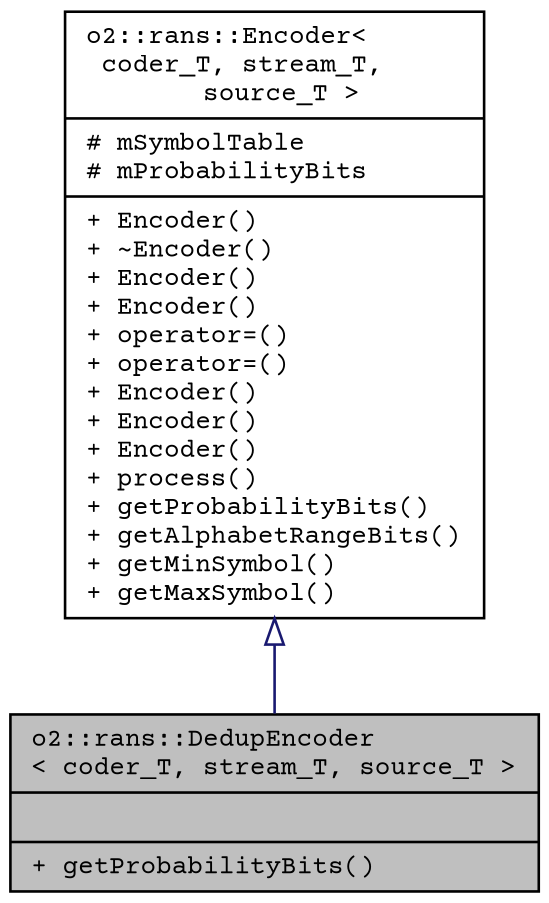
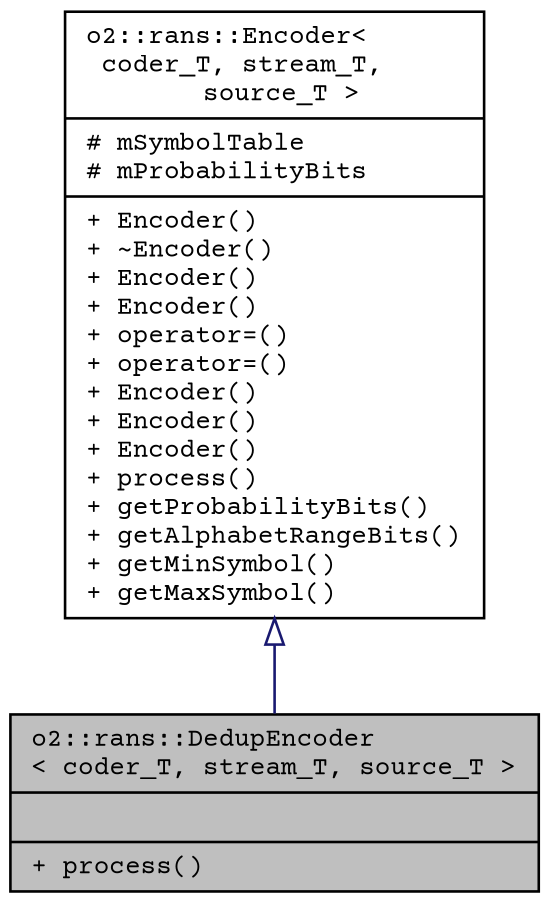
node "o2::rans::DedupEncoder": text "+ getProbabilityBits()" -> "+ process()"
